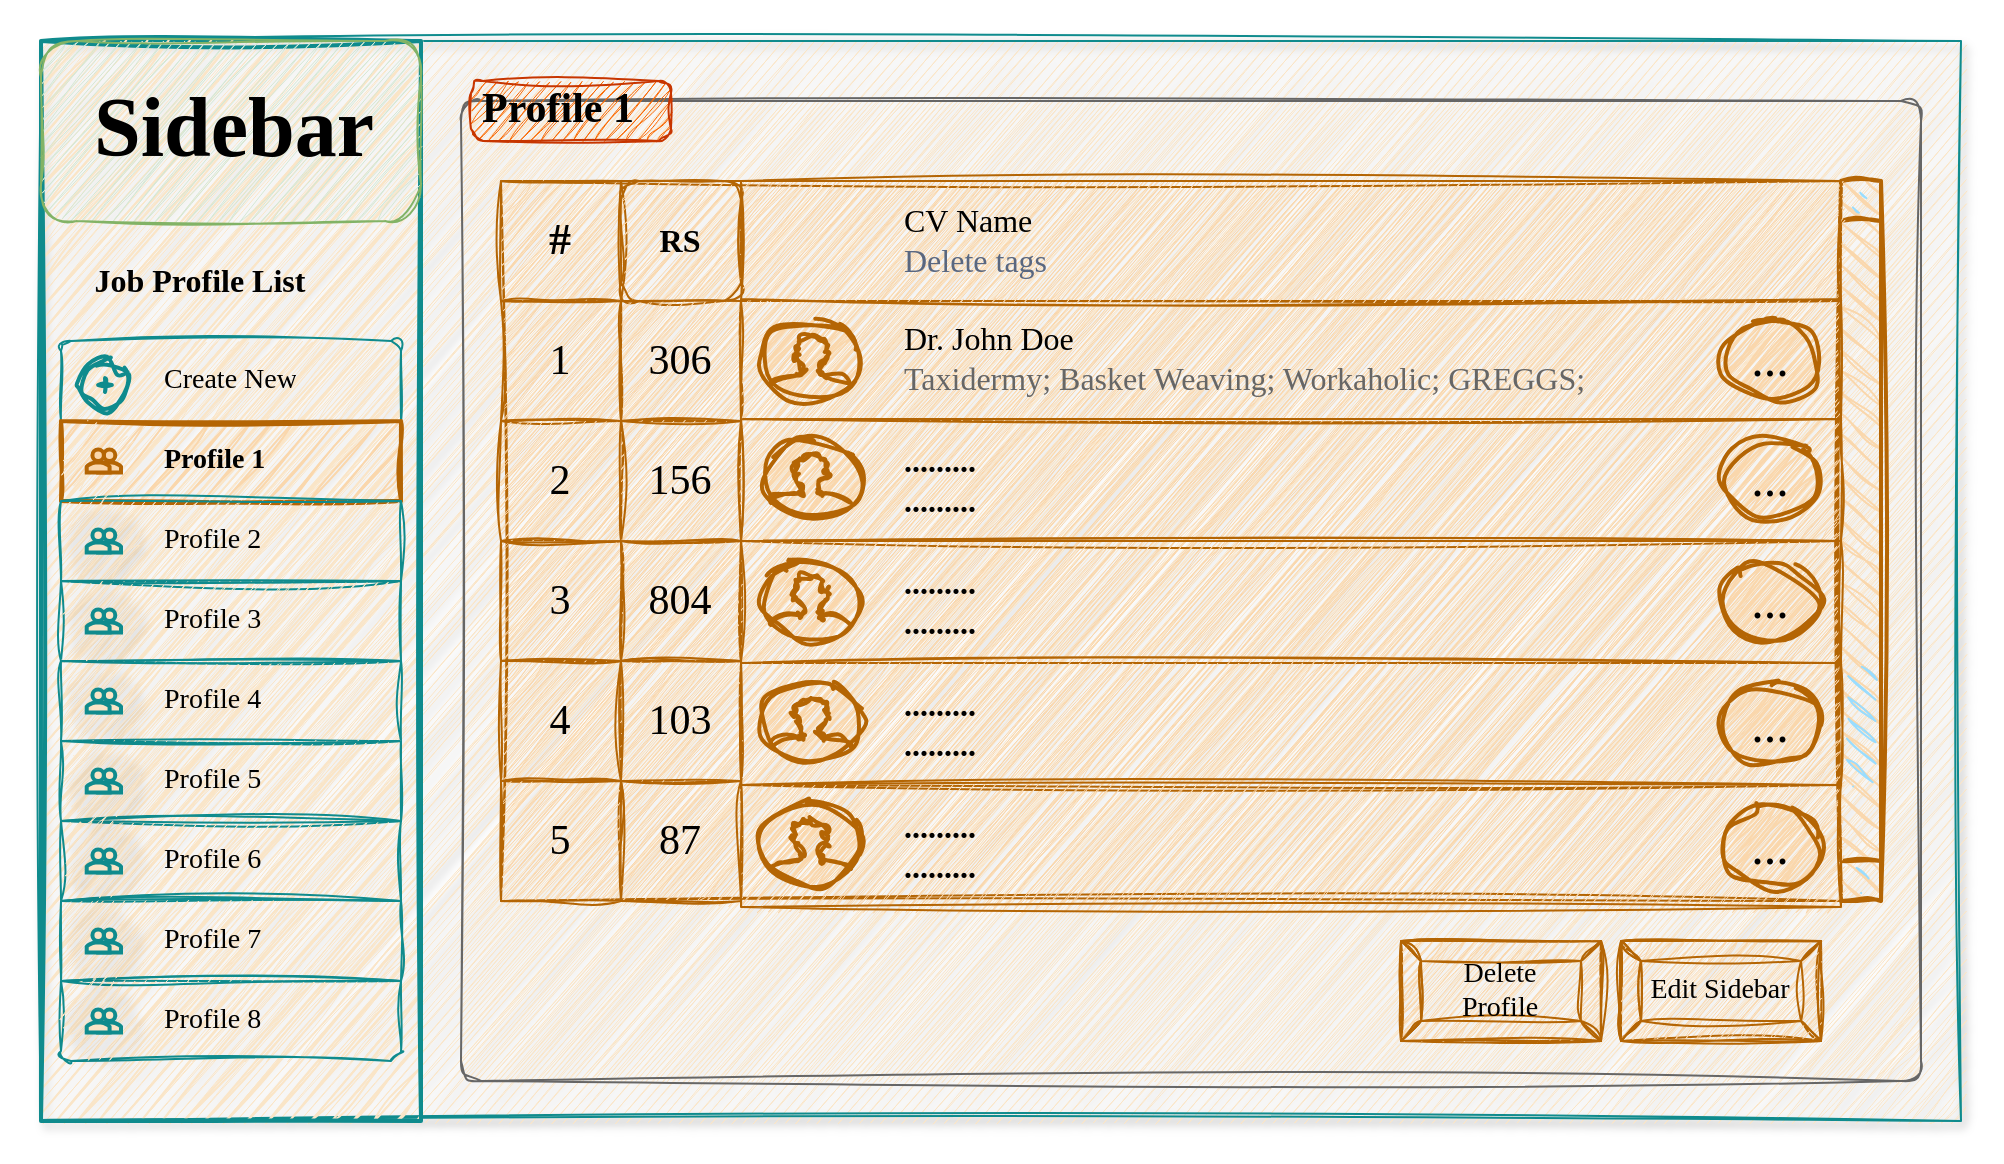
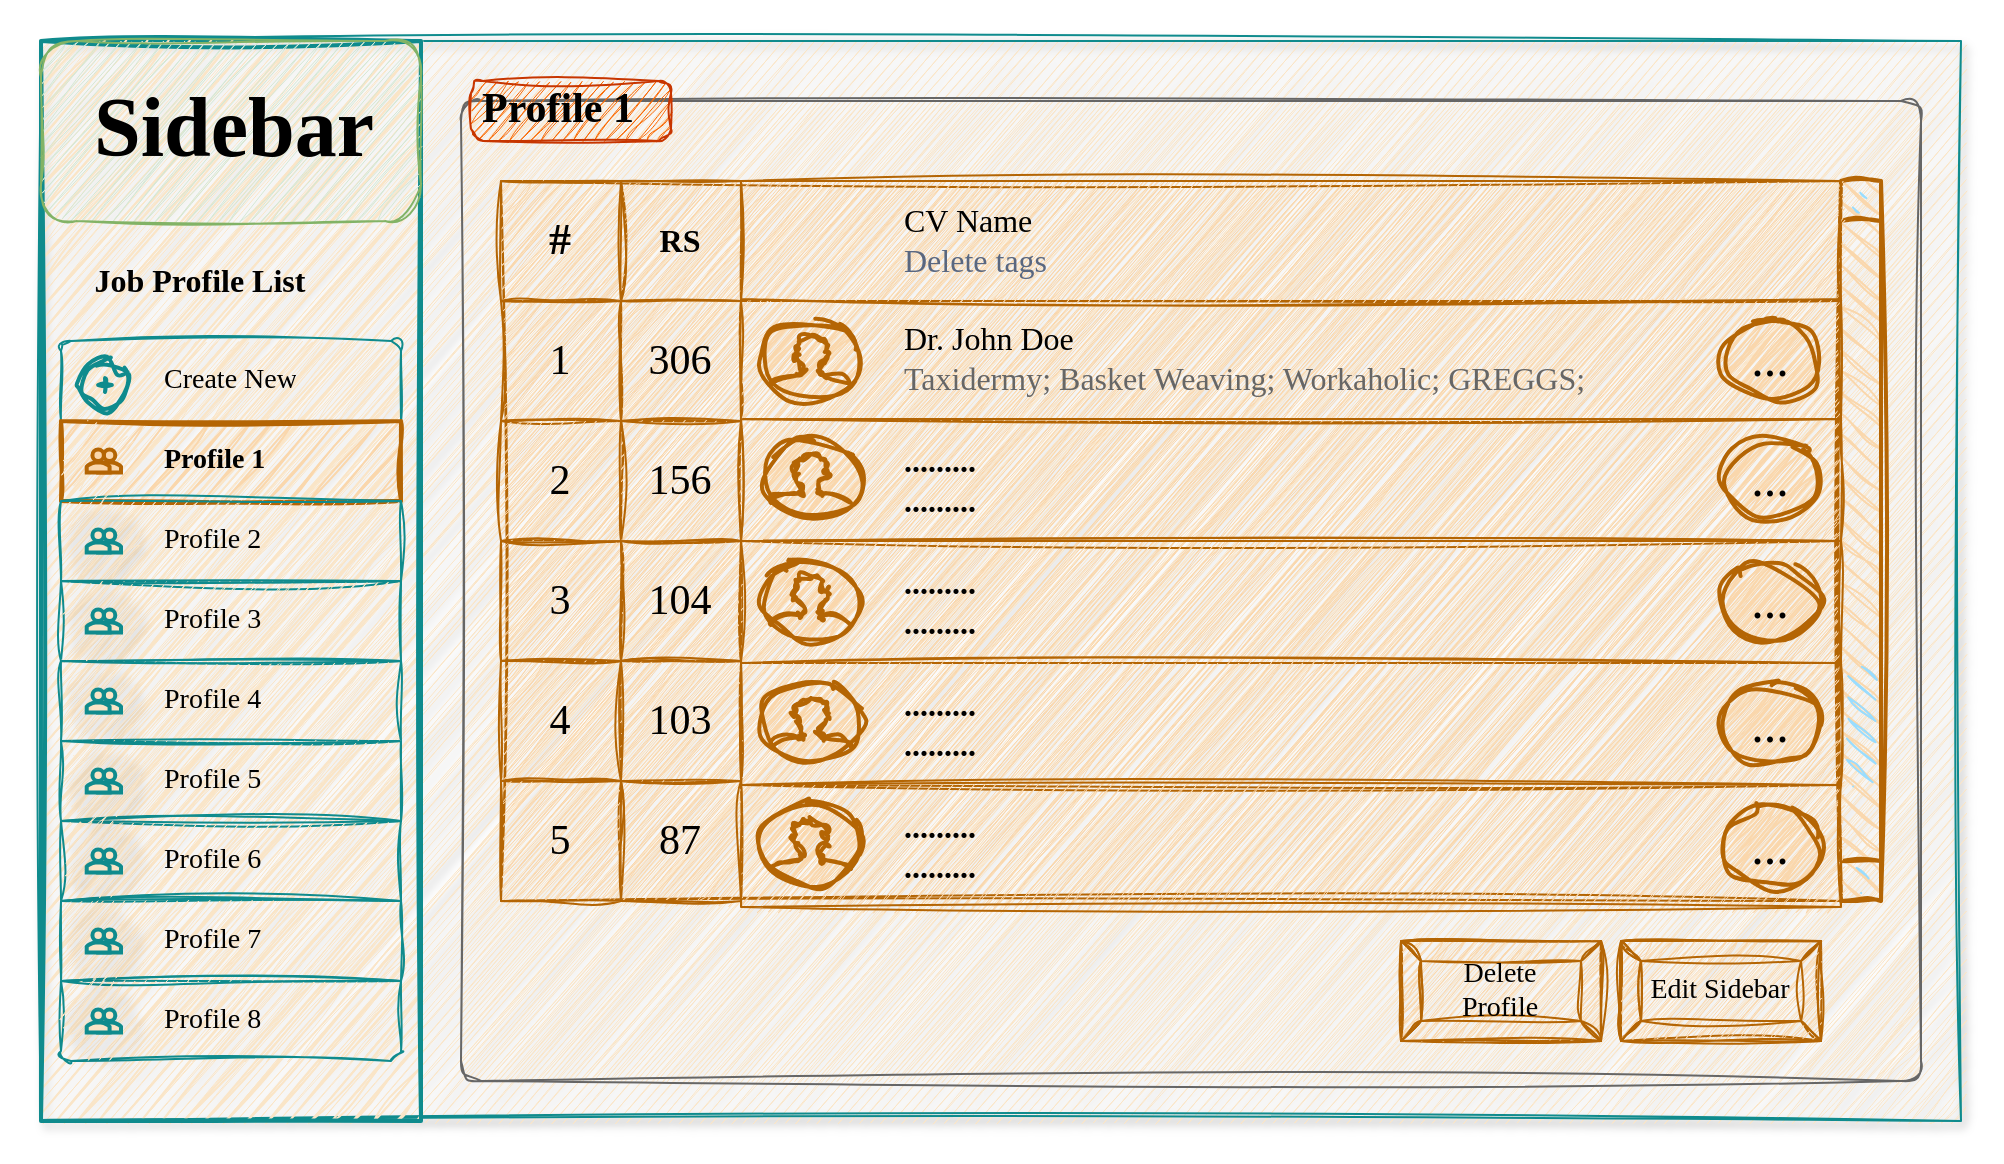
node "RS": shape rounded rectangle -> rectangle
node "804": label "804" -> "104"
